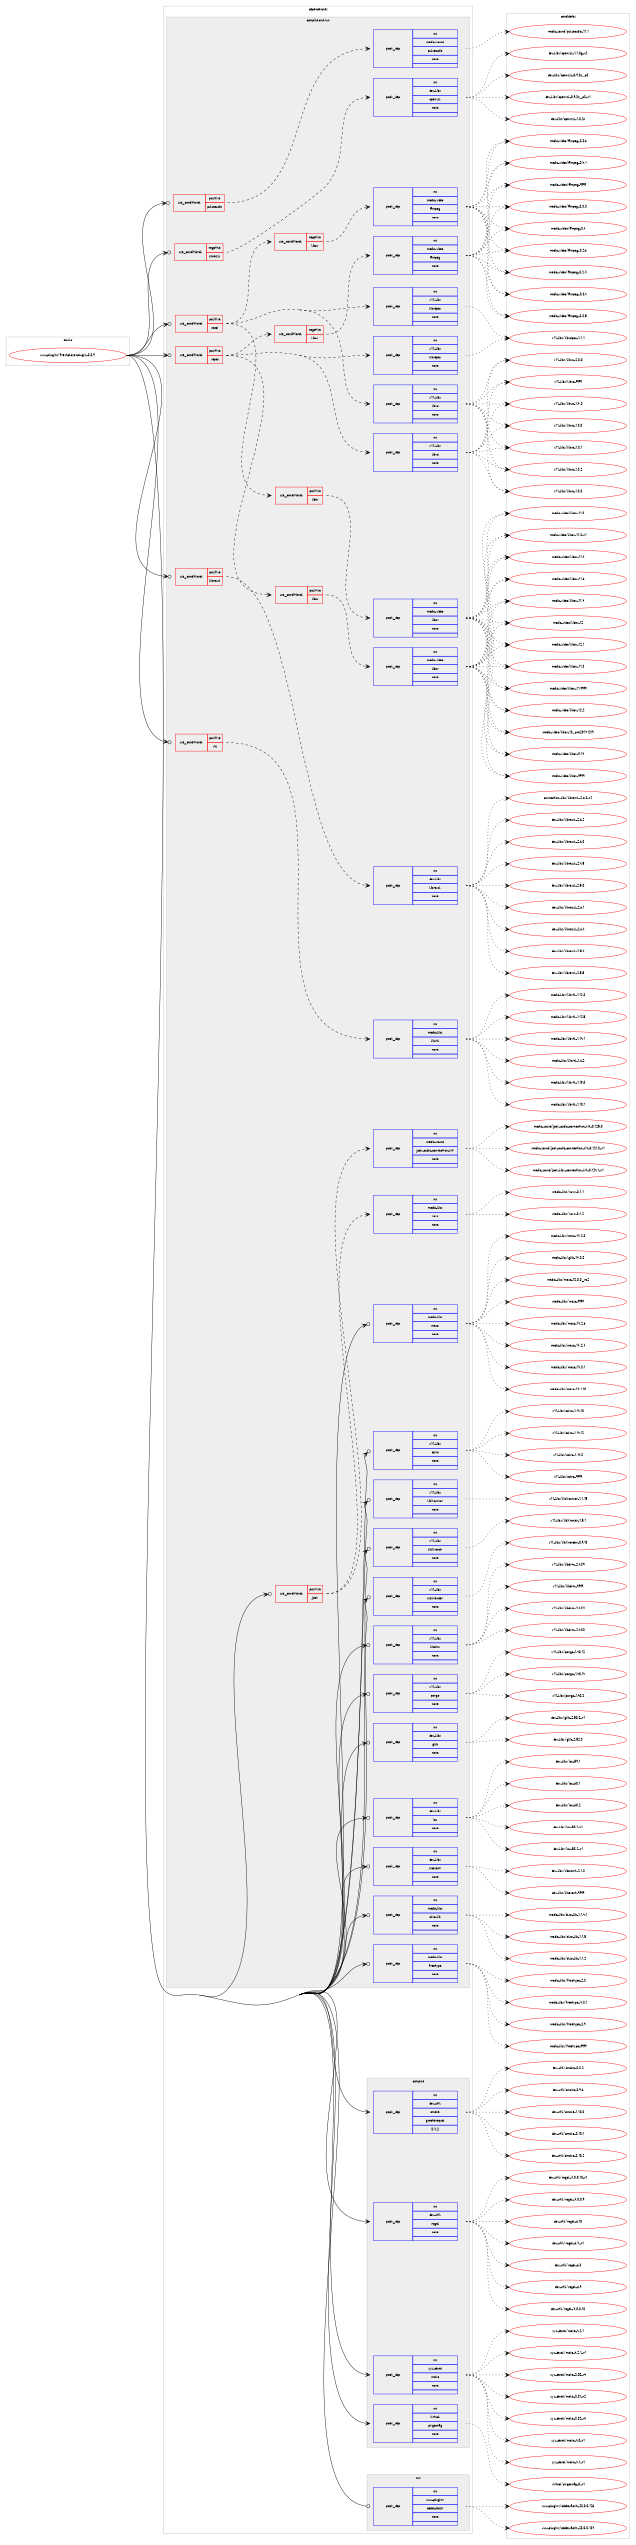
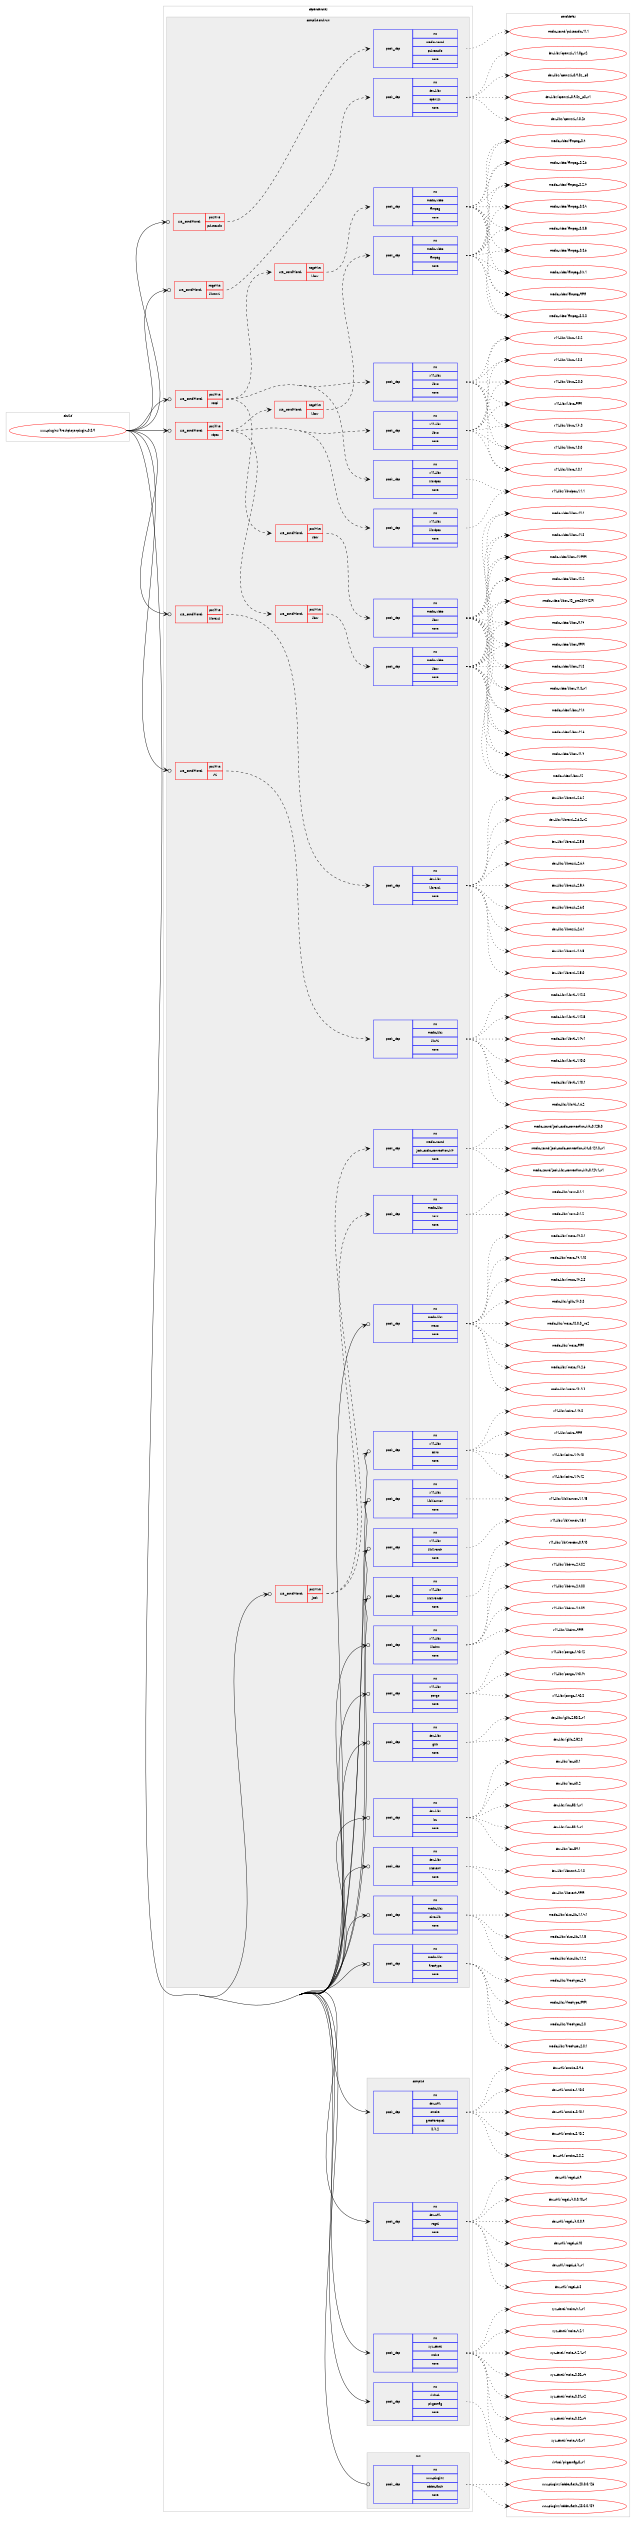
node "connection-libs/libressl-2.6.3-r2": label "connection-libs/libressl-2.6.3-r2" -> "dev-libs/libressl-2.6.3-r2"
node "media-libs/freetype-7.8.1": label "media-libs/freetype-7.8.1" -> "media-libs/freetype-2.8.1"
node "dev-util/ragel-7.0.0.10": removed
